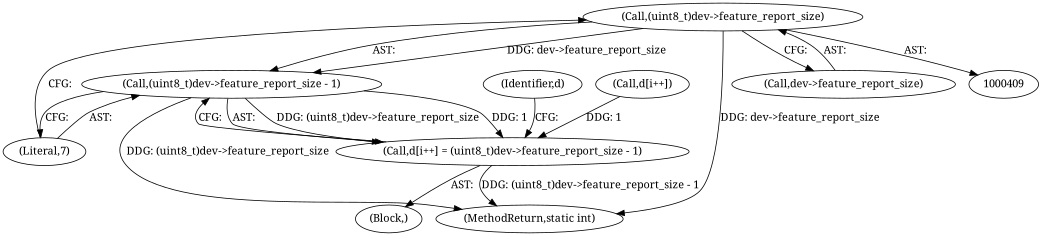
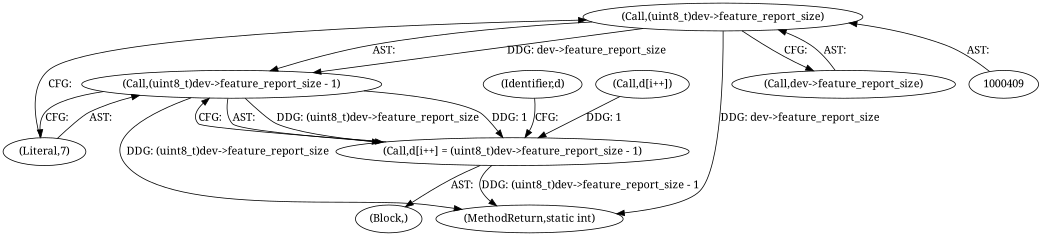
edge "(Call,(uint8_t)dev->feature_report_size)" -> "1000409": reversed
